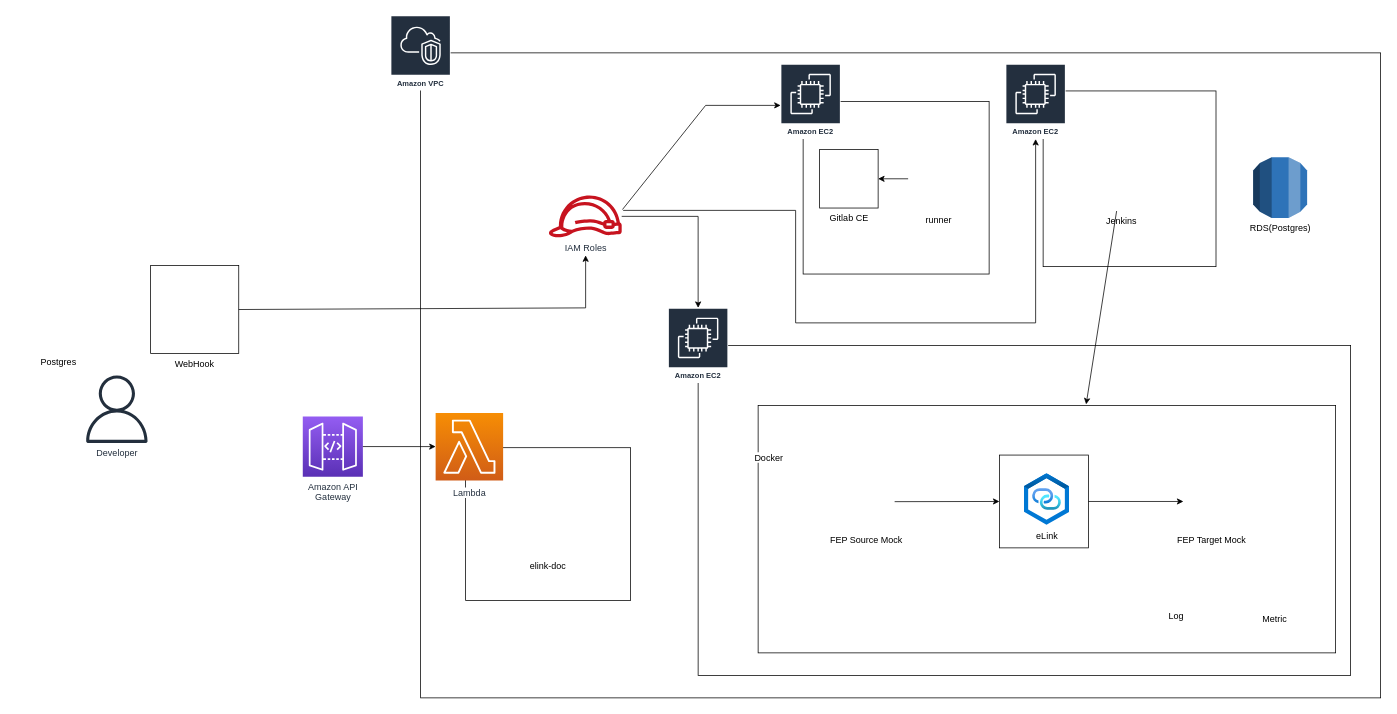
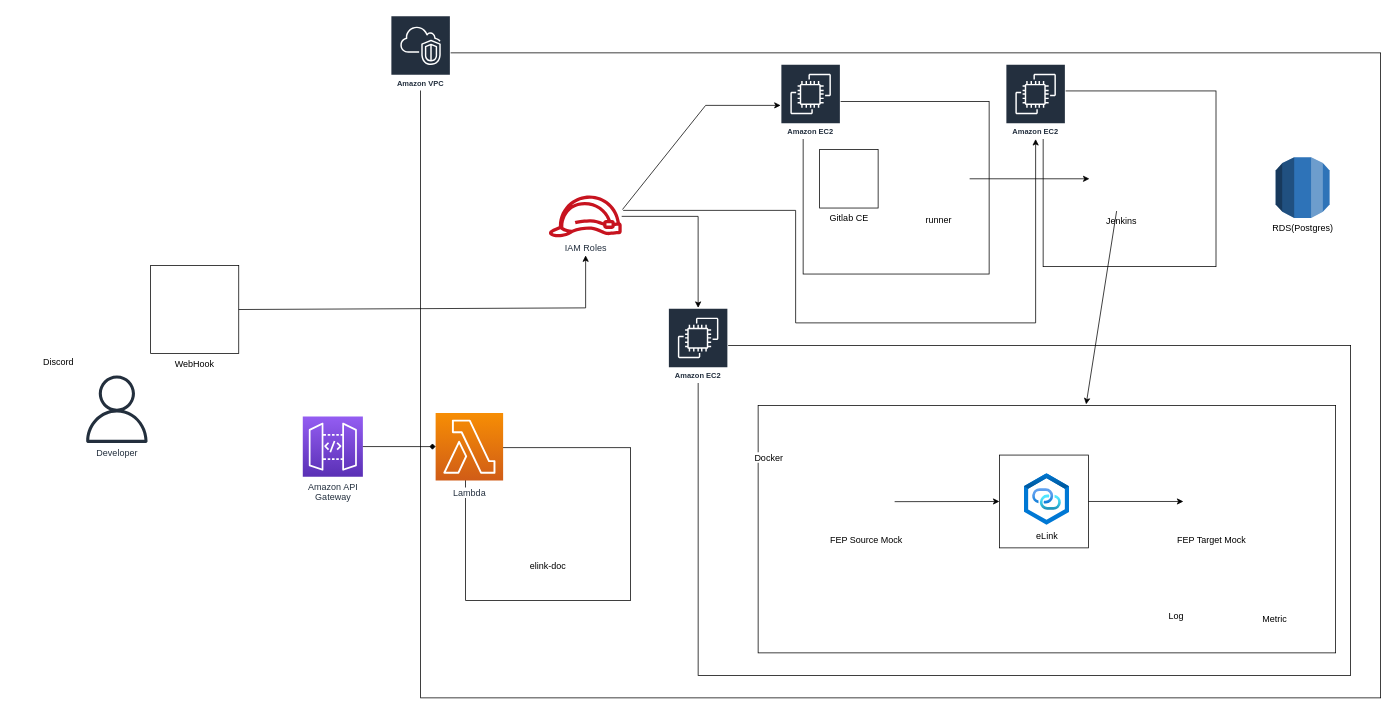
edge "runner" -> "Gitlab CE": now "runner" -> "Jenkins"
node "RDS(Postgres)": moved (1280, 188) -> (1302, 188)
node "Postgres": label "Postgres" -> "Discord"
edge "Amazon API Gateway" -> "Lambda": arrowhead classic -> diamond
